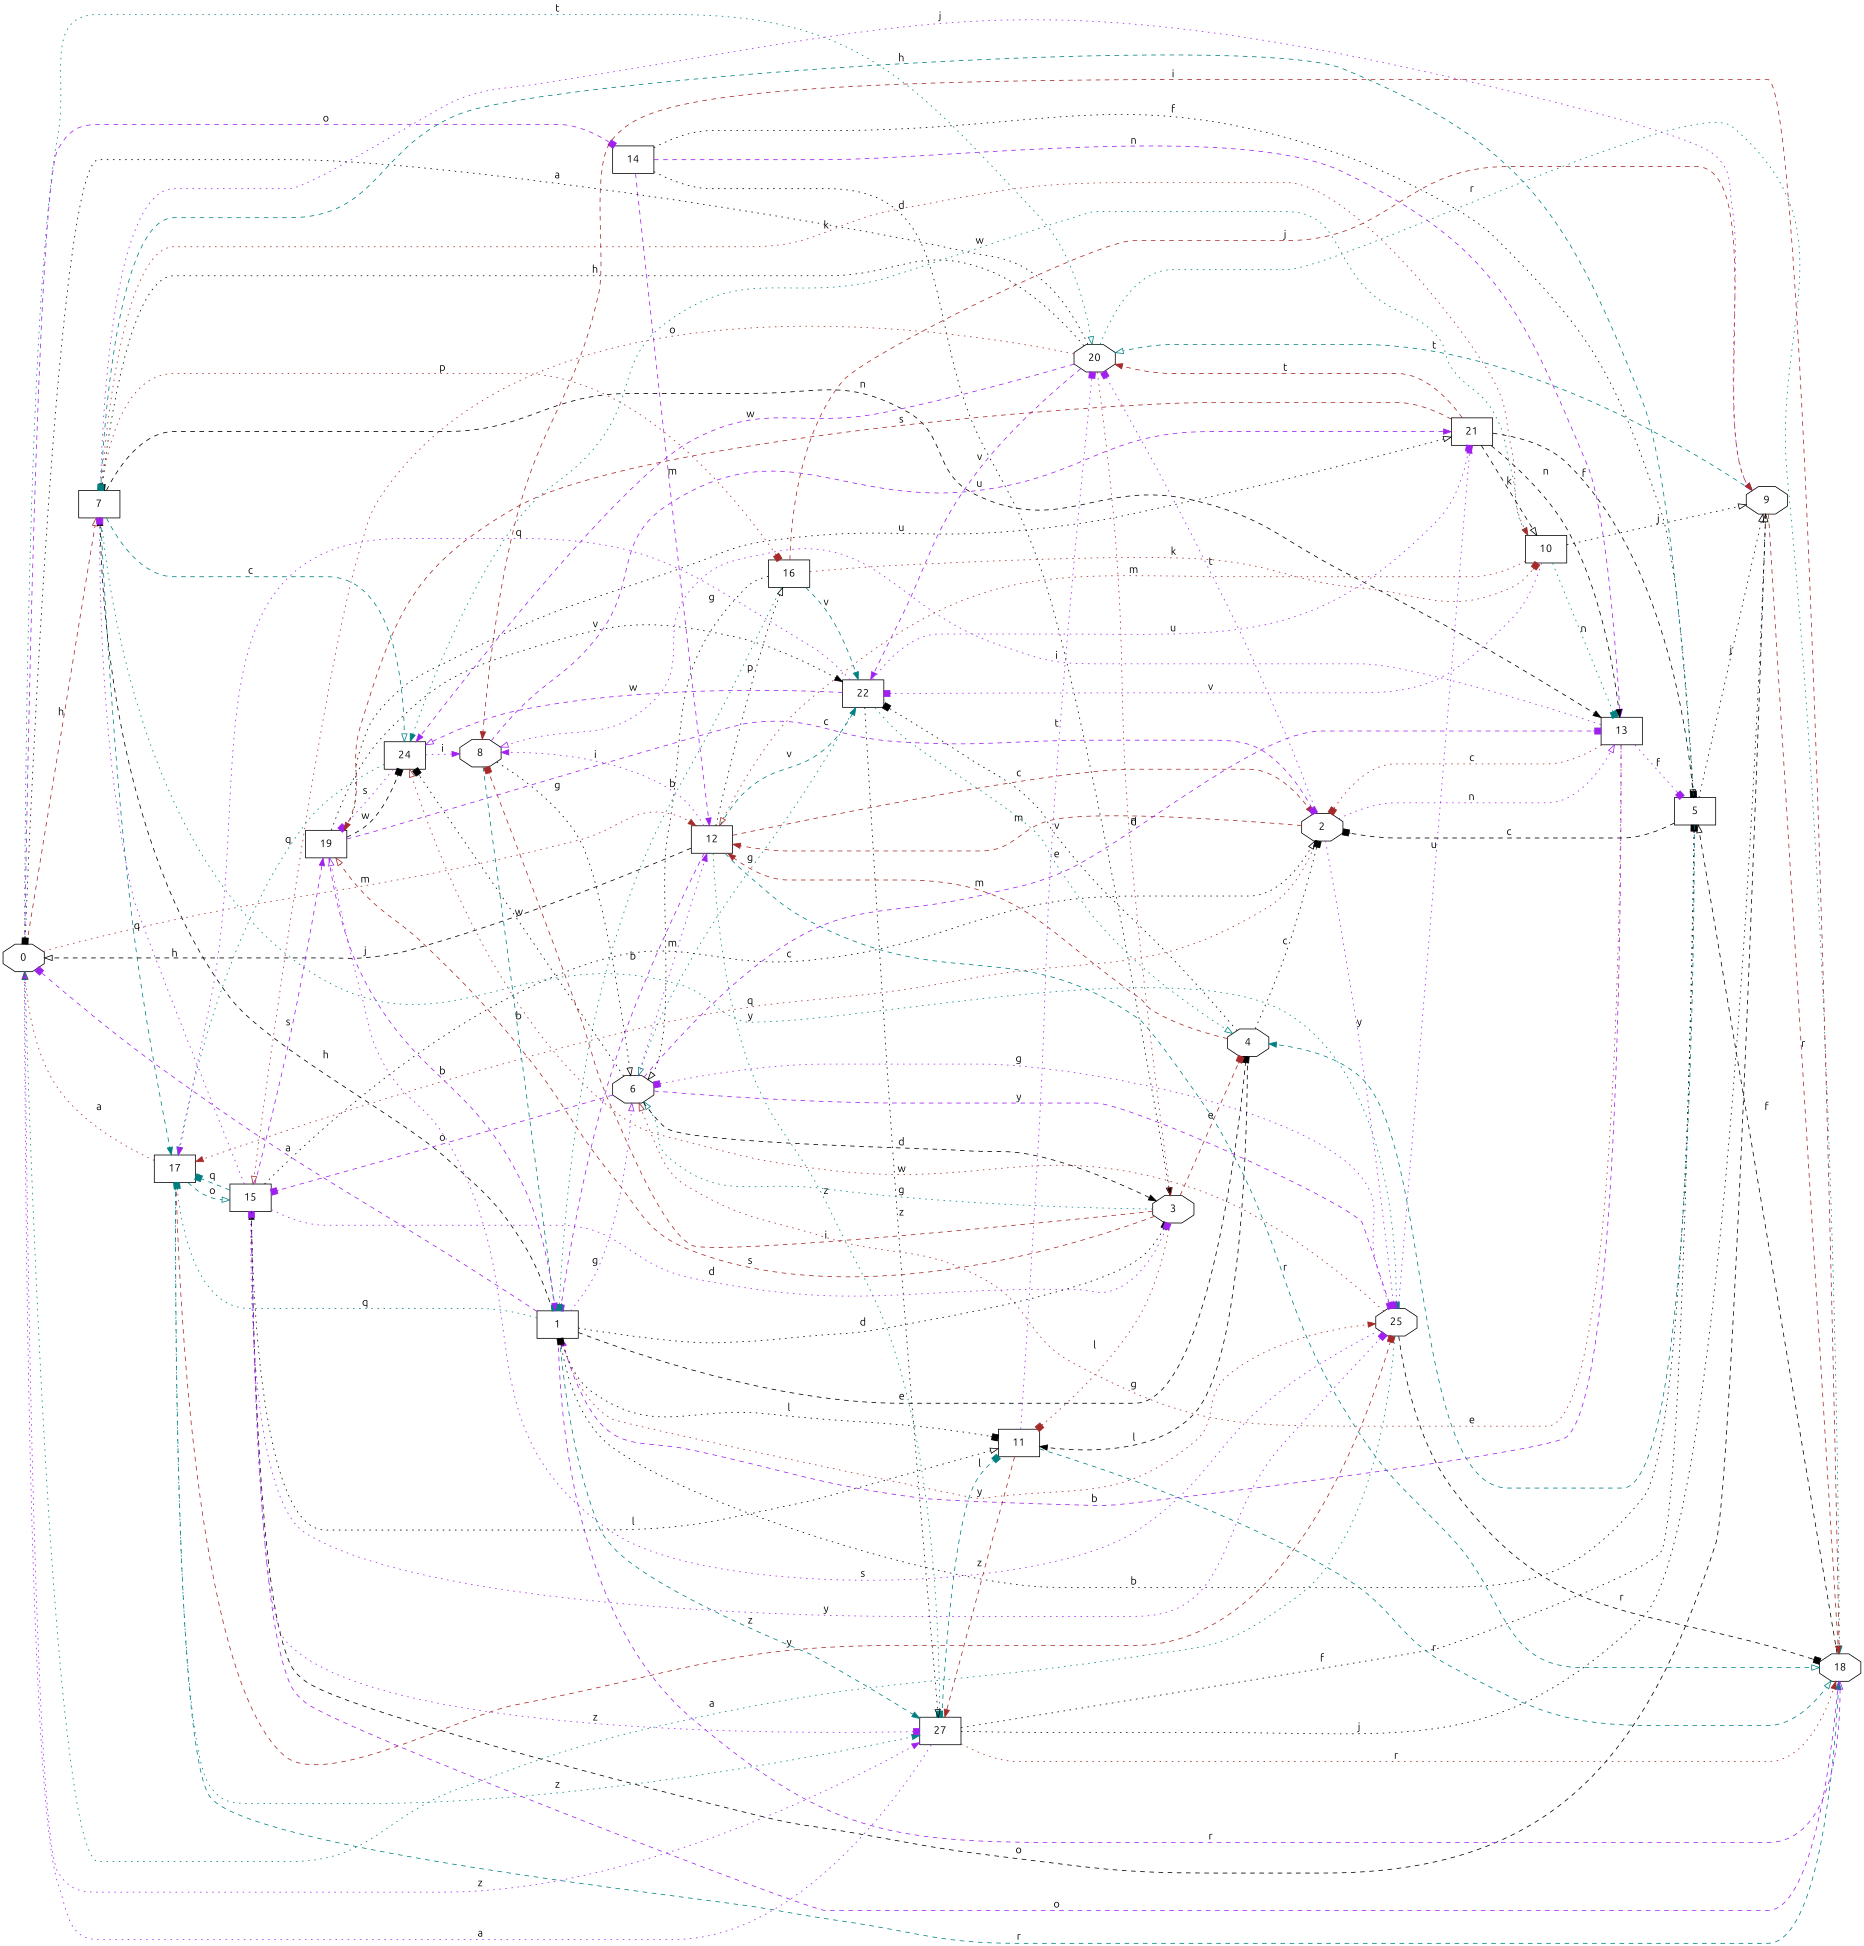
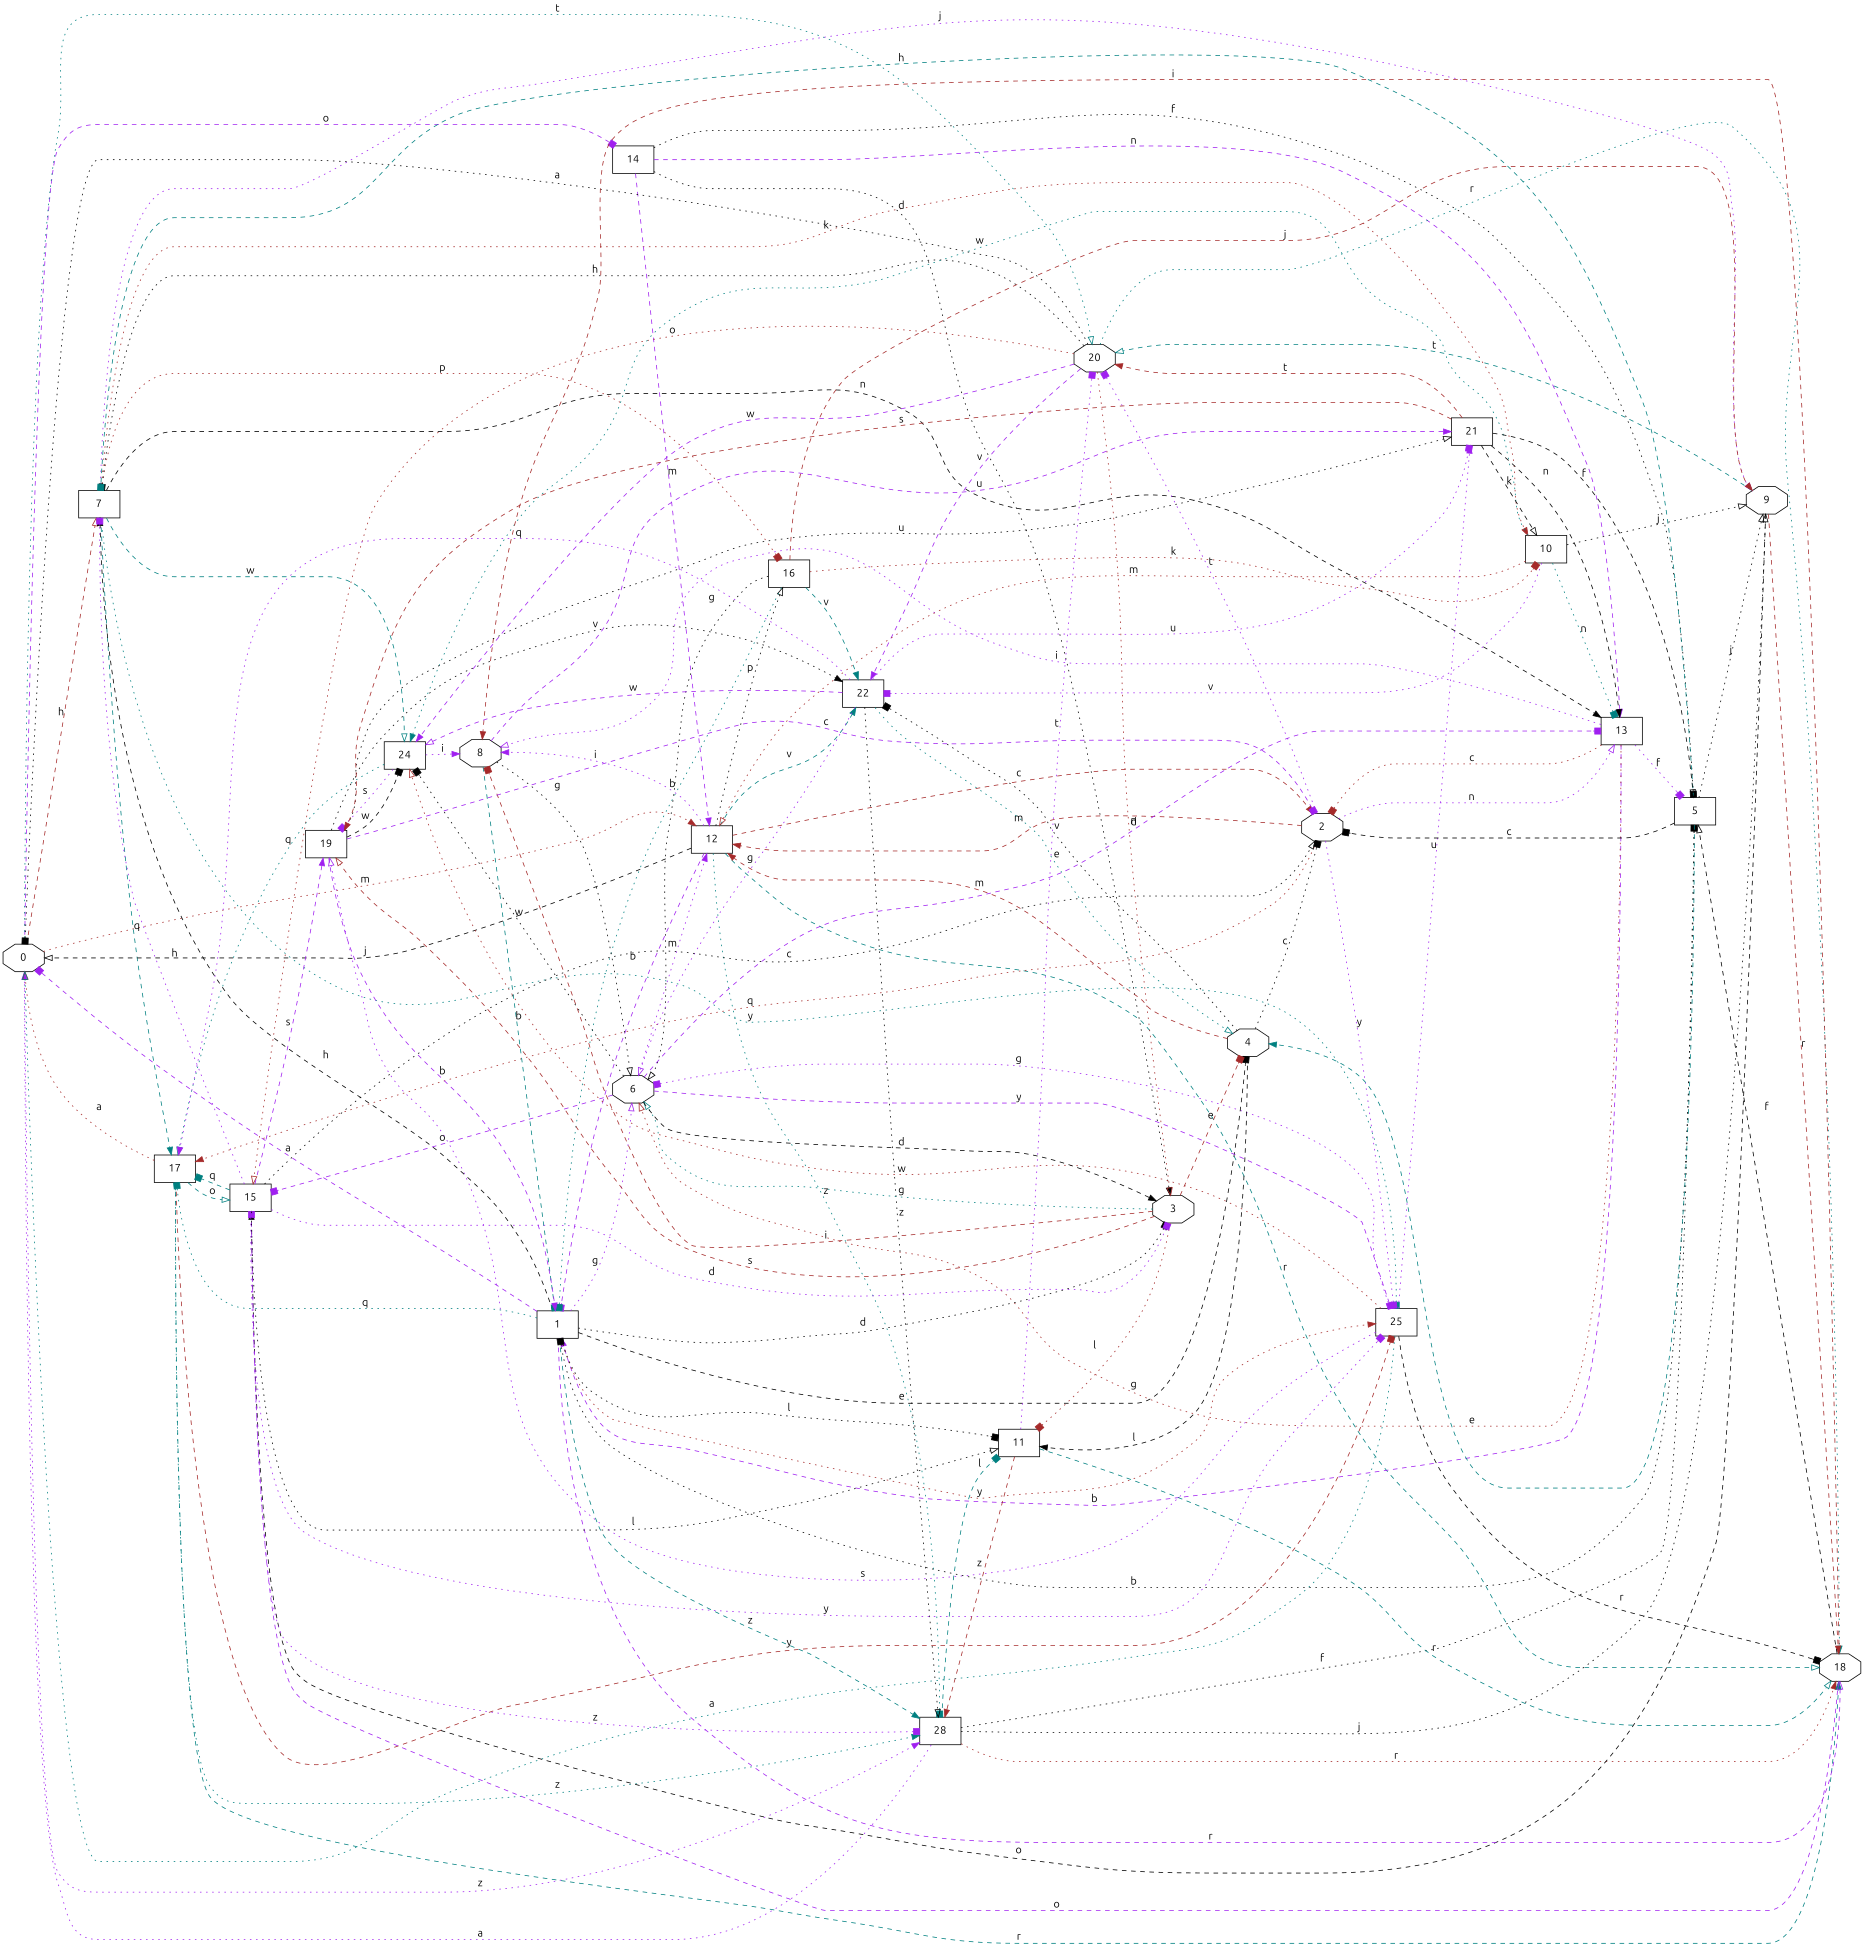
edge "7" -> "24": label "c" -> "w"
edge "22" -> "6": color teal -> purple
node "25": shape octagon -> box
node "27": label "27" -> "28"
